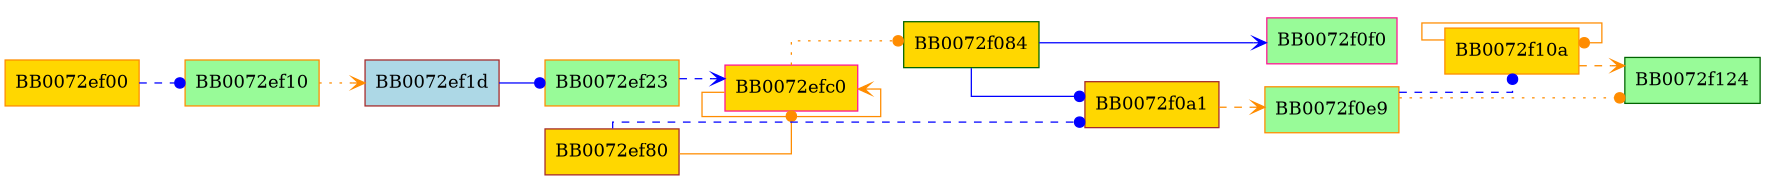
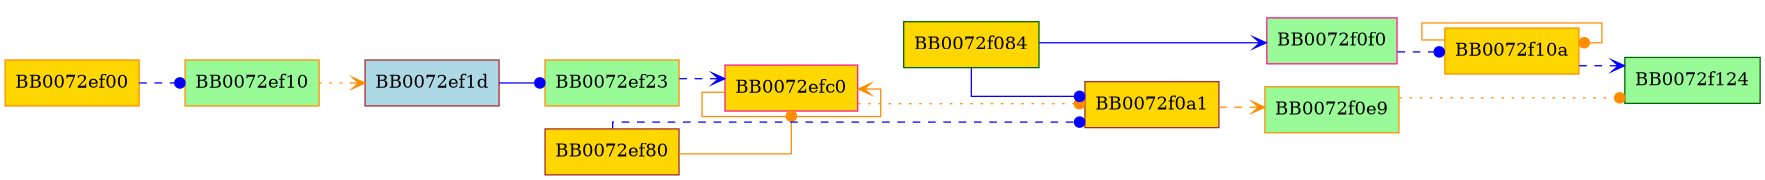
edge "BB0072efc0" -> "BB0072f084": now "BB0072efc0" -> "BB0072f0a1"
edge "BB0072f10a" -> "BB0072f124": color darkorange -> blue
edge "BB0072f0e9" -> "BB0072f10a": now "BB0072f0f0" -> "BB0072f10a"
